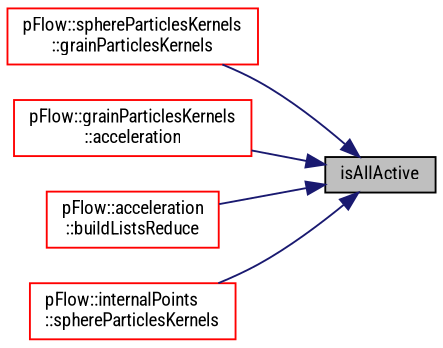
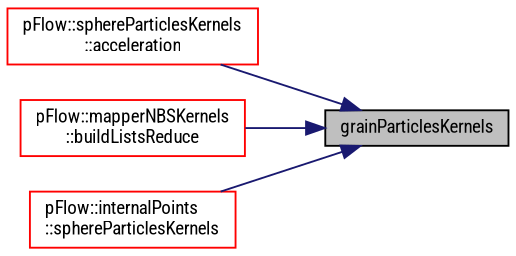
node "pFlow::sphereParticlesKernels ::grainParticlesKernels": label "pFlow::sphereParticlesKernels ::grainParticlesKernels" -> "pFlow::sphereParticlesKernels ::acceleration"
node "pFlow::grainParticlesKernels ::acceleration": removed
node "isAllActive": label "isAllActive" -> "grainParticlesKernels"
node "pFlow::acceleration ::buildListsReduce": label "pFlow::acceleration ::buildListsReduce" -> "pFlow::mapperNBSKernels ::buildListsReduce"
